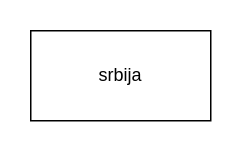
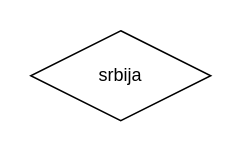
node "srbija": shape rectangle -> diamond
